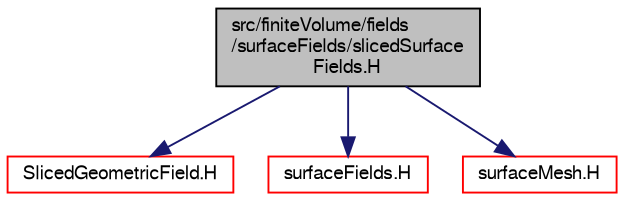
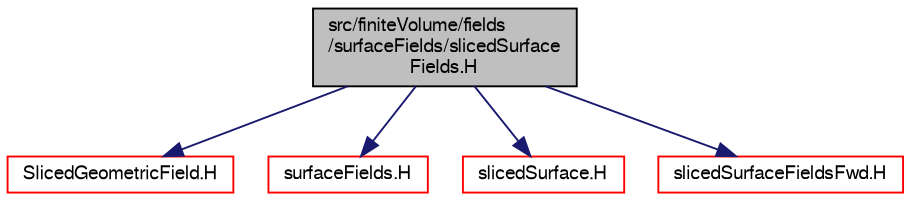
node "surfaceMesh.H": label "surfaceMesh.H" -> "slicedSurface.H"
node "slicedSurfaceFieldsFwd.H": added
